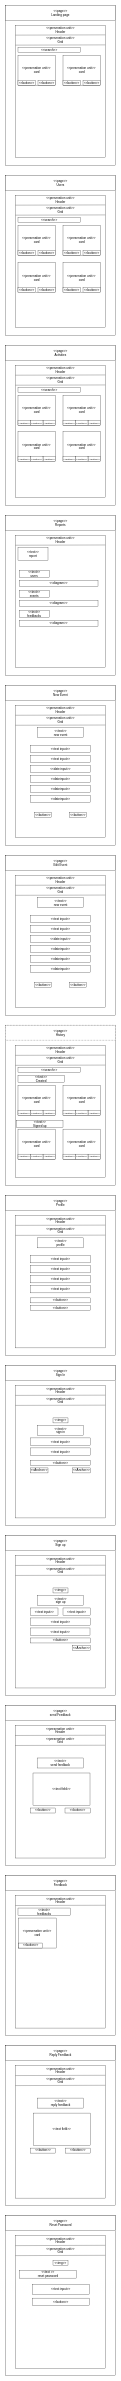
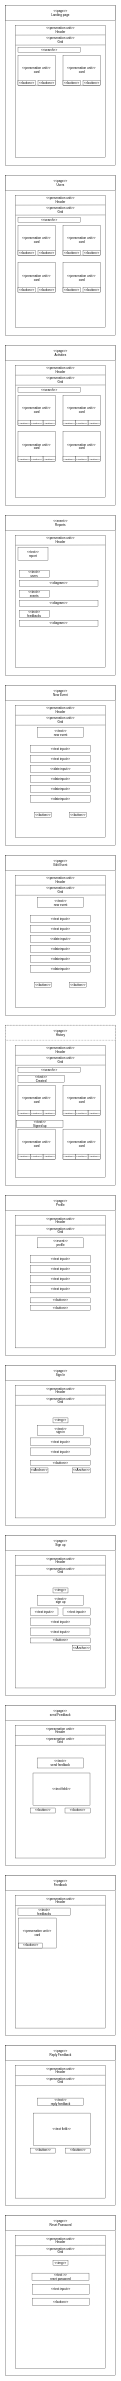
node "<<page>> Reports": label "<<page>> Reports" -> "<<event>> Reports"
node "<<text>> profile": label "<<text>> profile" -> "<<event>> profile"
node "<<text>> reply feedback": size 46x10 -> 46x8
node "<<text >> reset password": moved (48, 2274) -> (60, 2276)
